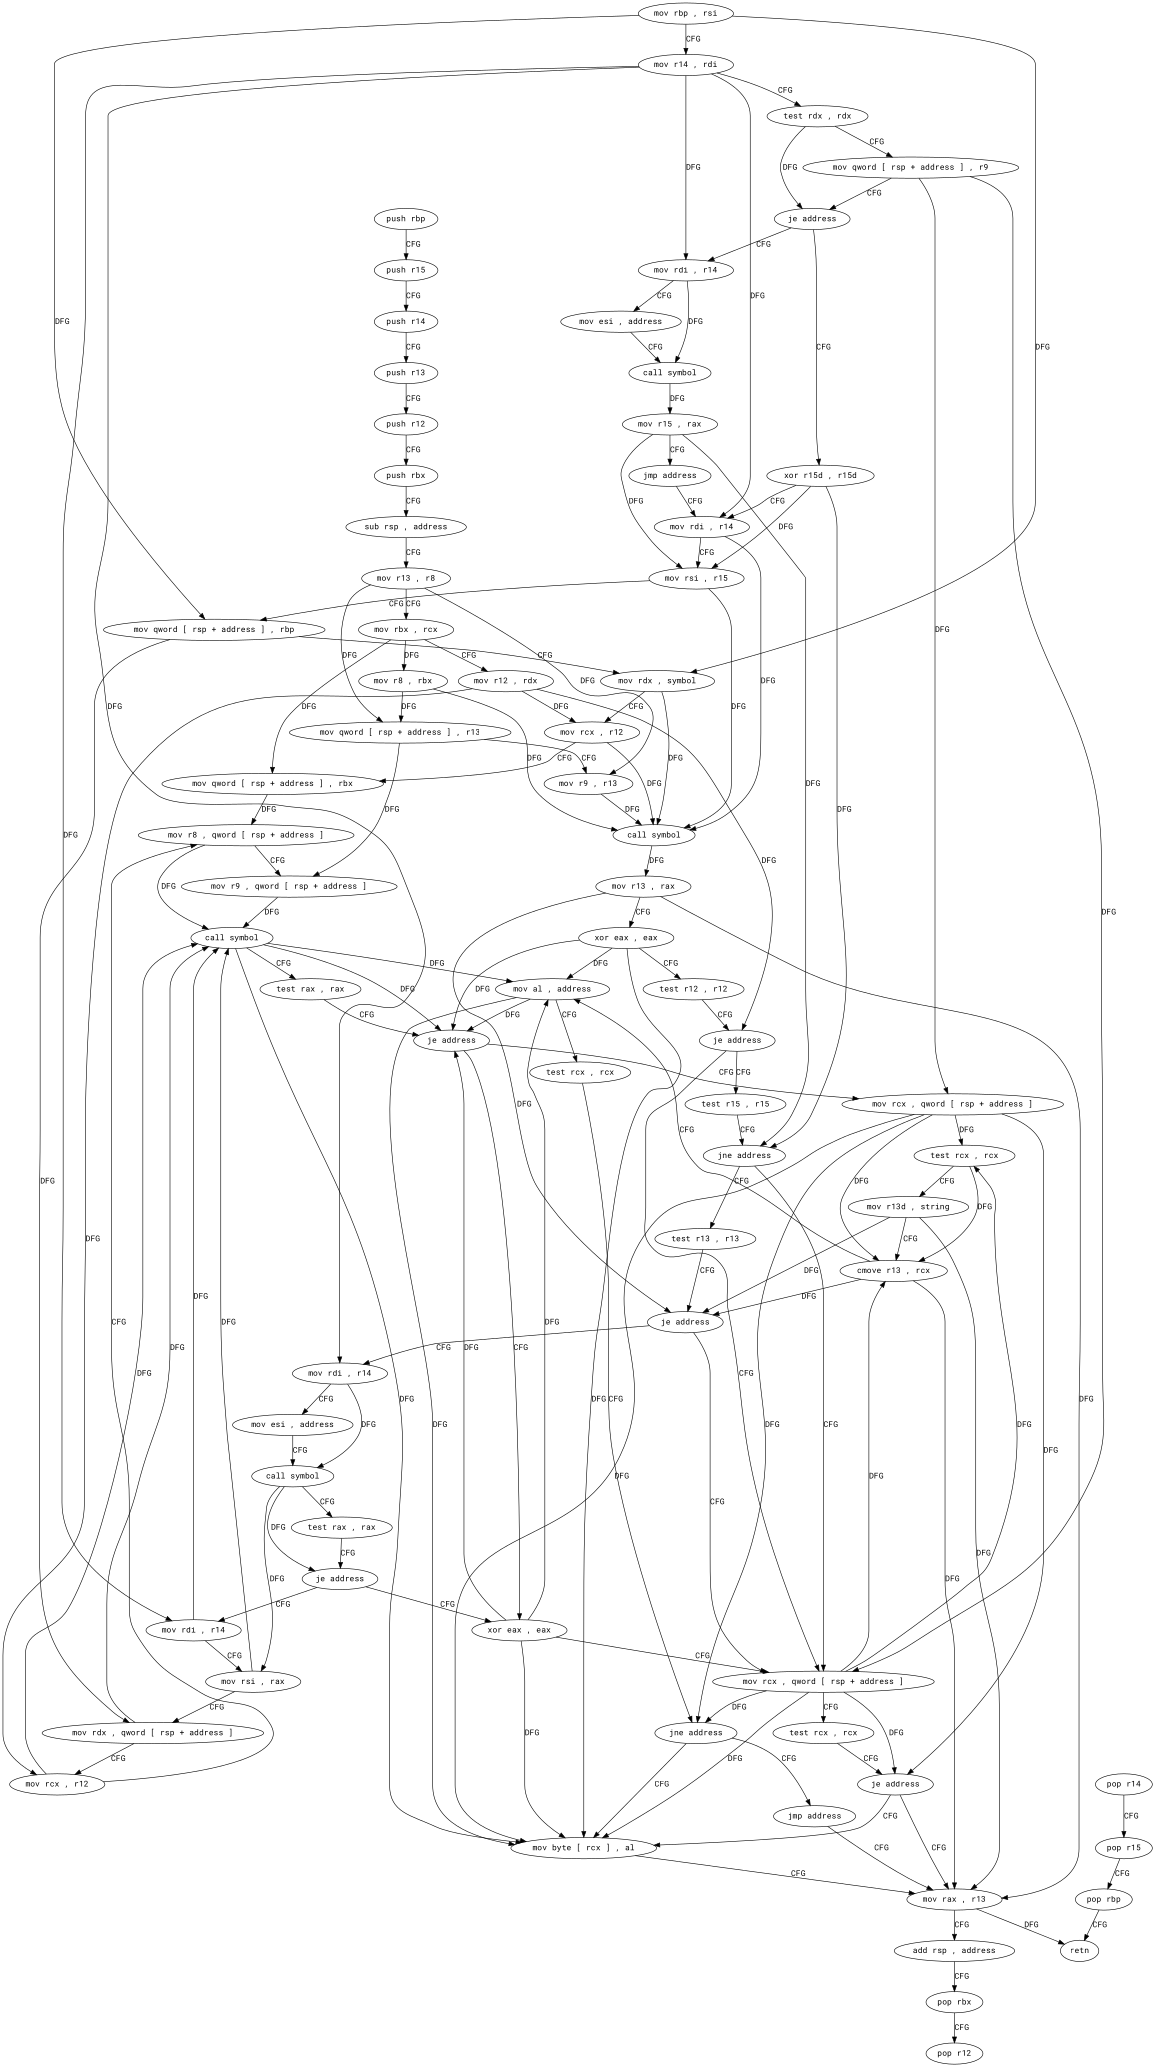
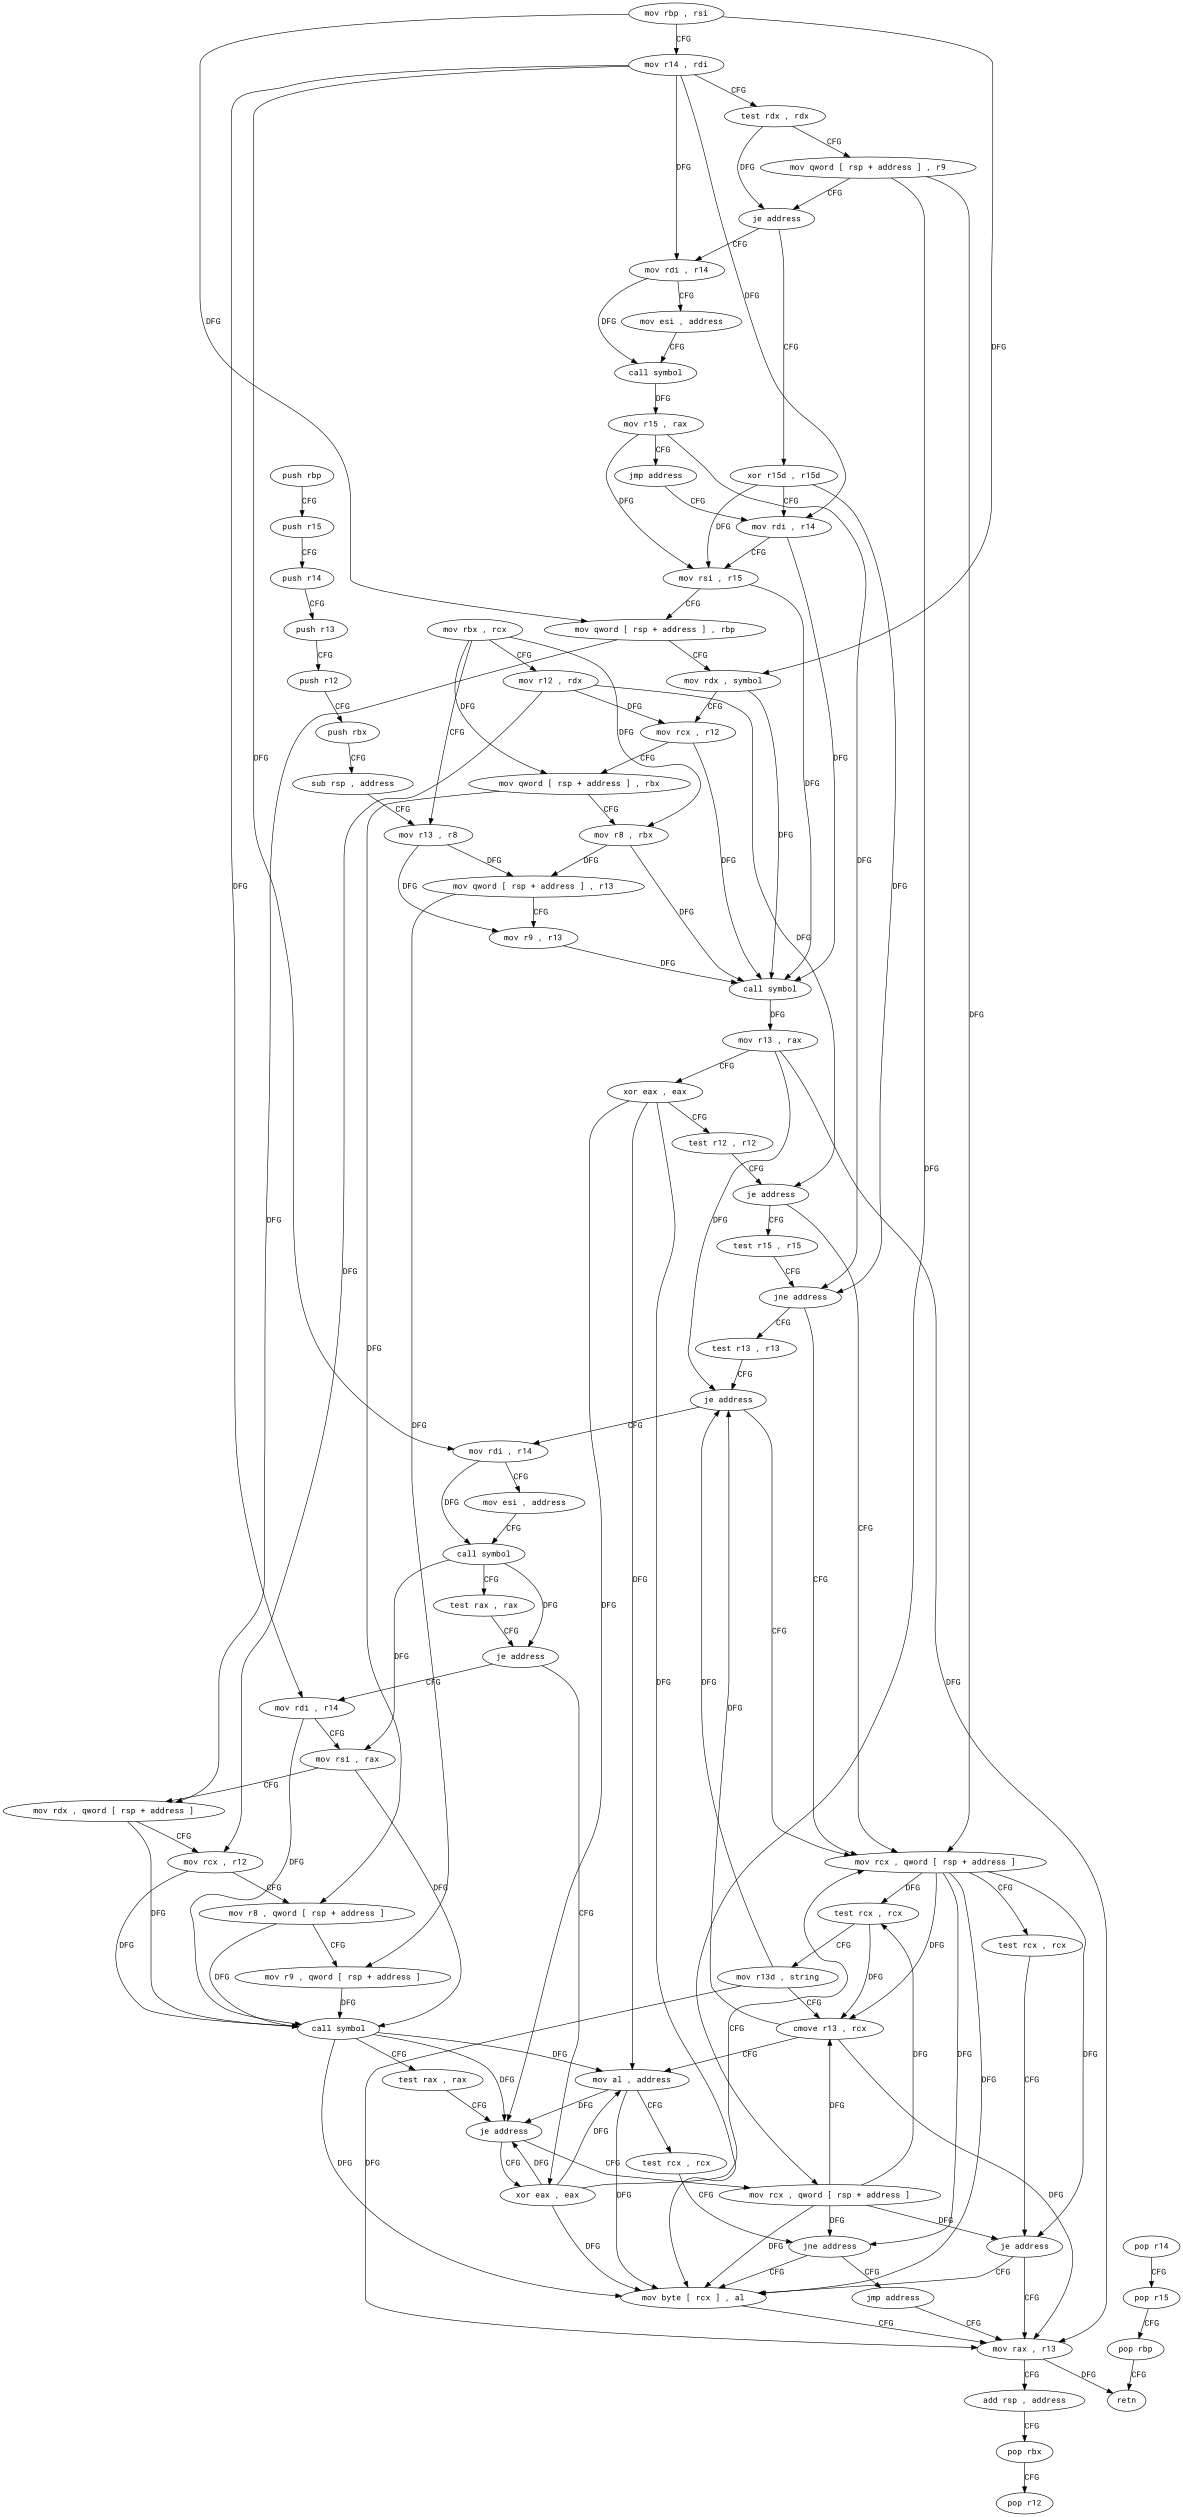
edge "mov r13 , r8" -> "mov rbx , rcx": reversed
edge "mov qword [ rsp + address ] , rbx" -> "mov r8 , rbx": added, label "CFG"
